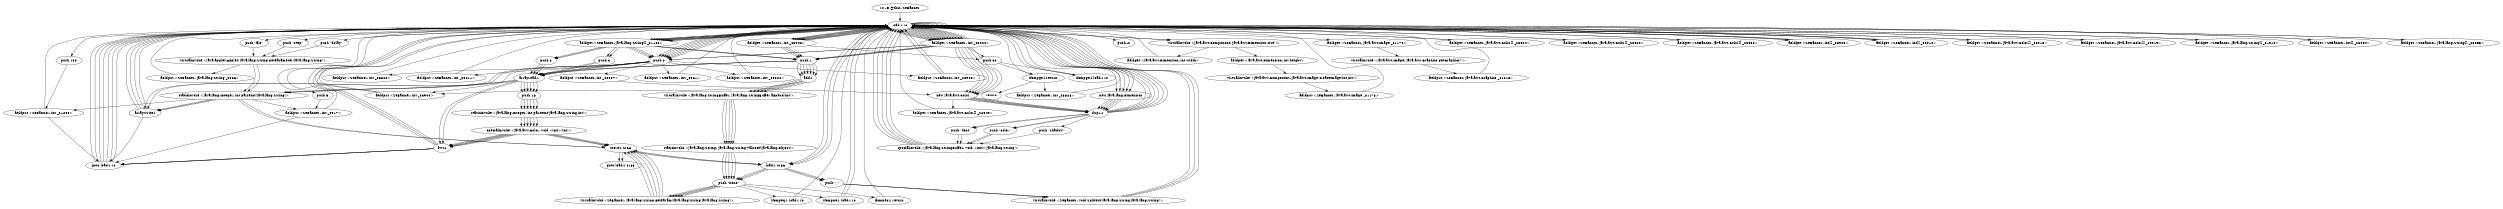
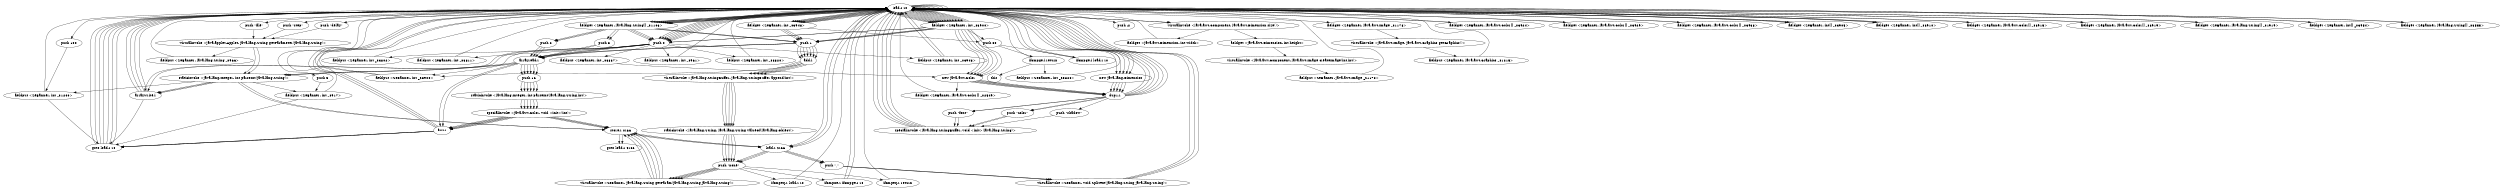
node "r0 := @this: ZeBanner": removed
node "return": label "return" -> "this"
node "ifcmpne.r load.r r0": label "ifcmpne.r load.r r0" -> "ifcmpne.r ifcmpge.r r0"
